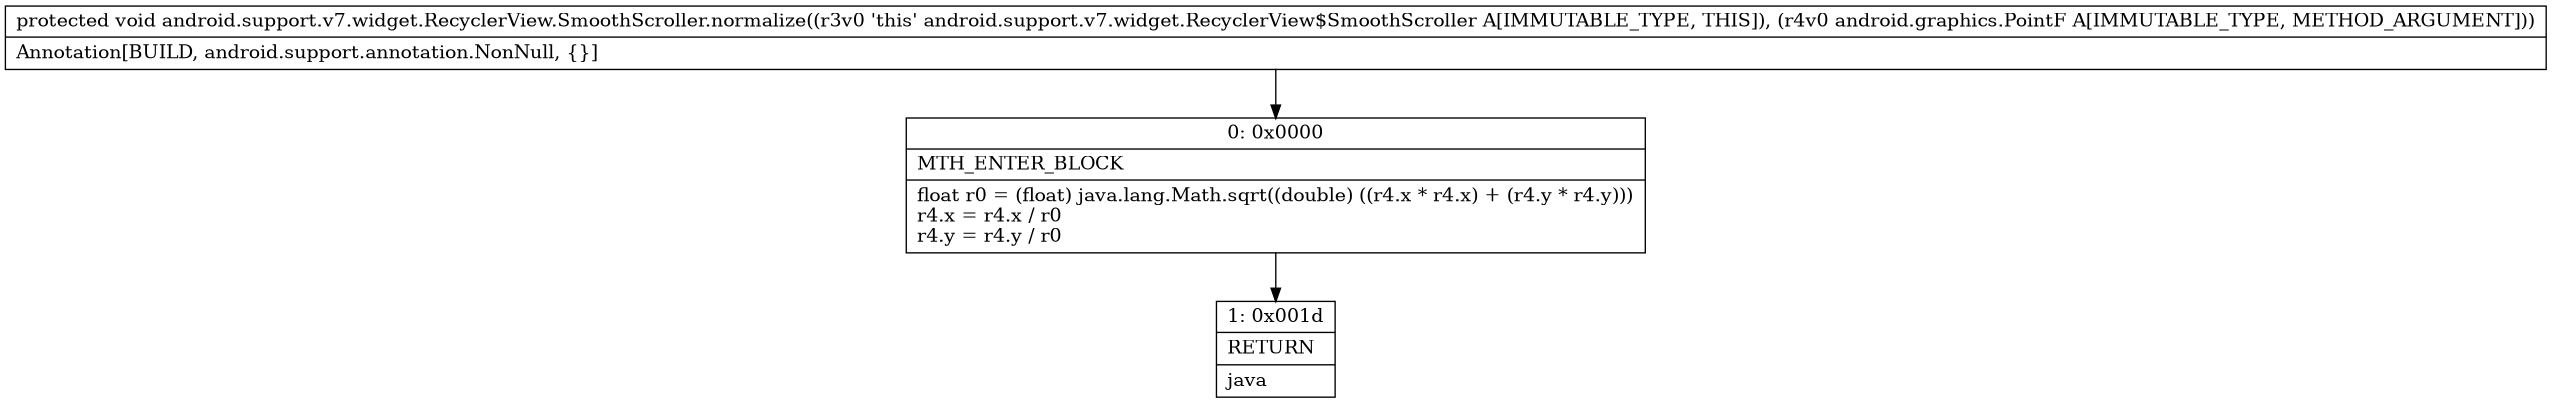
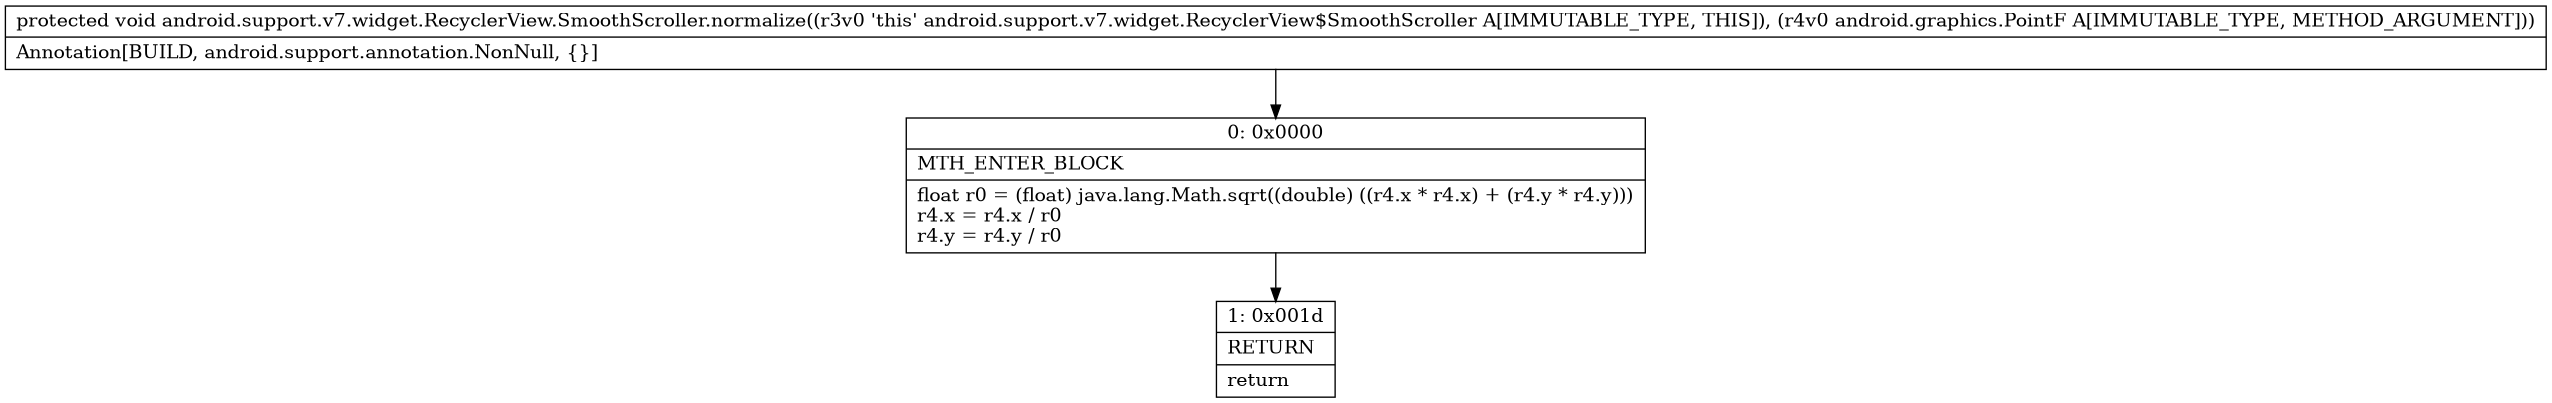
node "1: 0x001d": text "java" -> "return"
